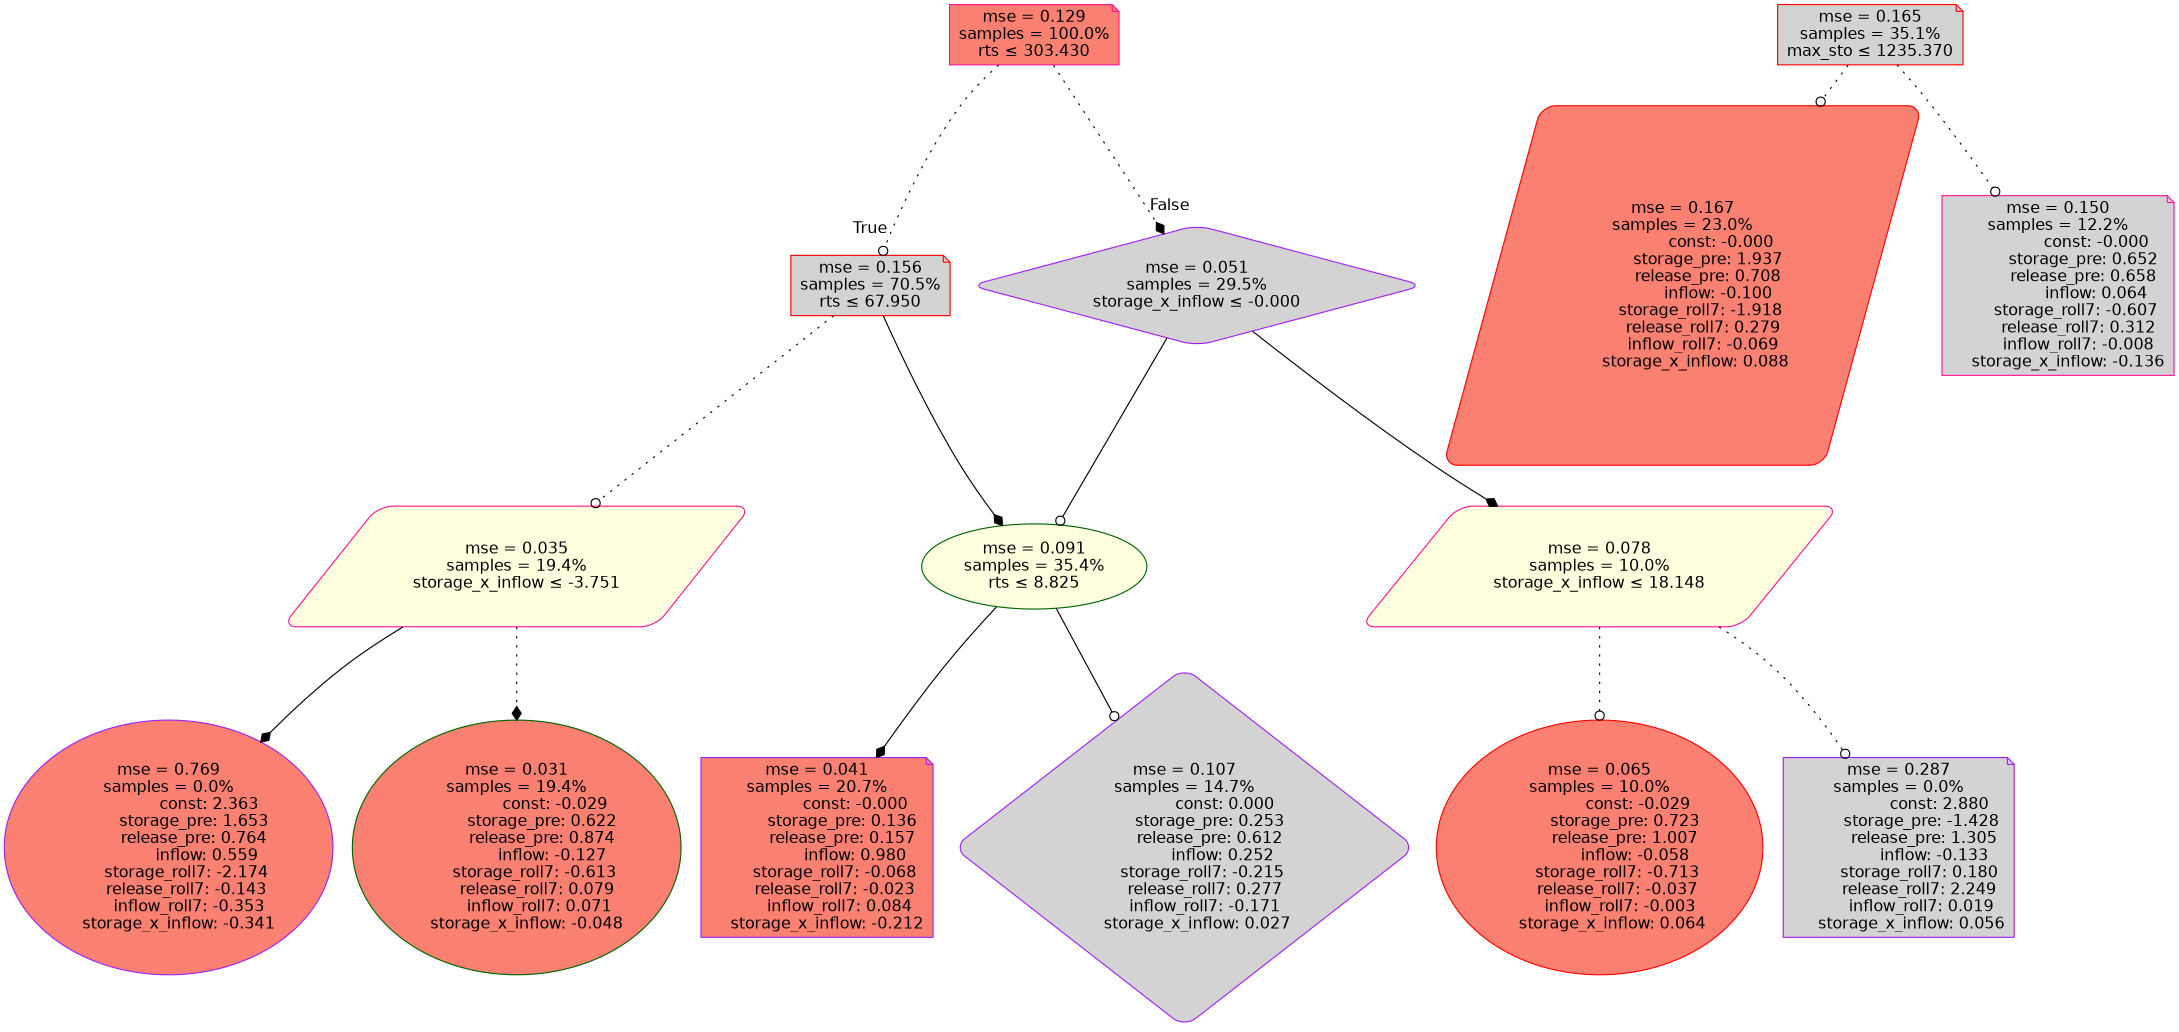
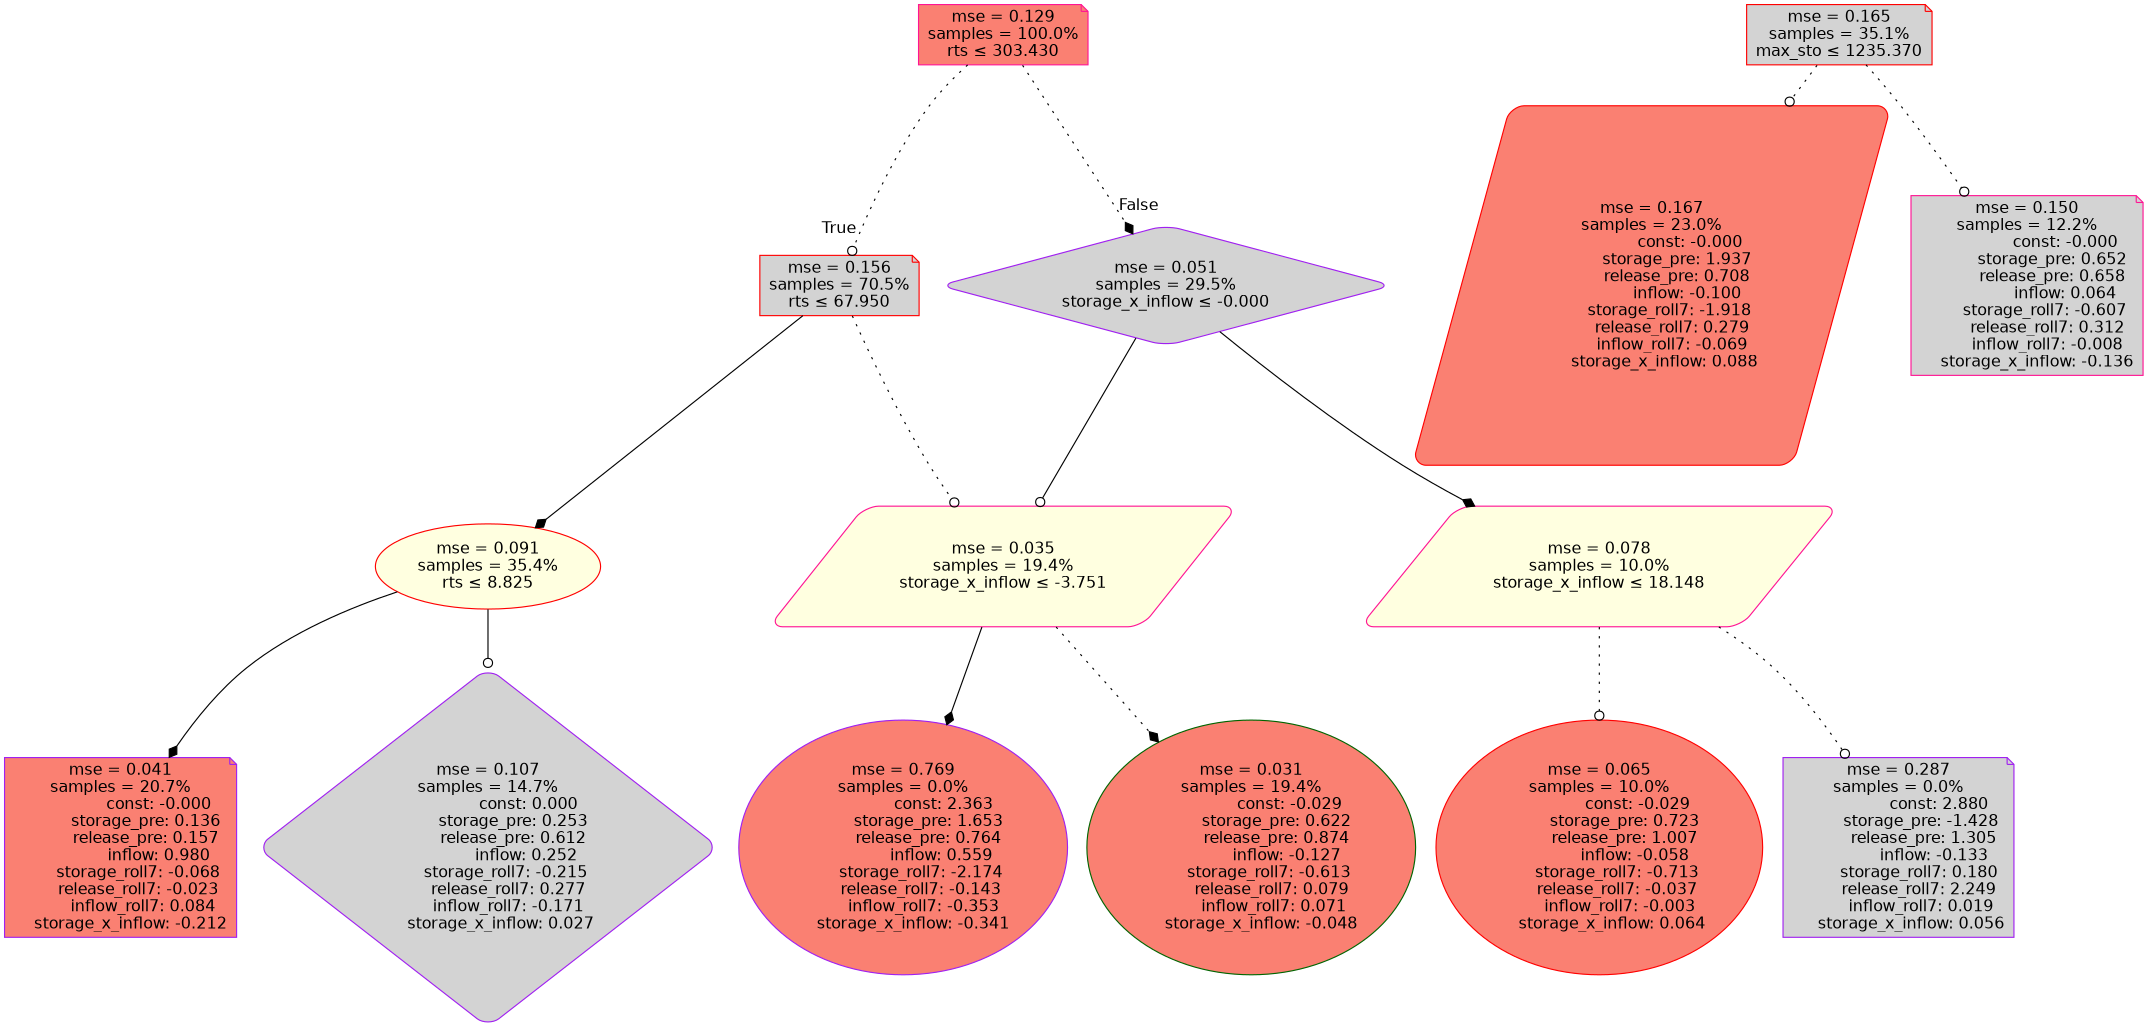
edge "mse = 0.051 samples = 29.5% storage_x_inflow ≤ -0.000" -> "mse = 0.091 samples = 35.4% rts ≤ 8.825": now "mse = 0.051 samples = 29.5% storage_x_inflow ≤ -0.000" -> "mse = 0.035 samples = 19.4% storage_x_inflow ≤ -3.751"
node "mse = 0.091 samples = 35.4% rts ≤ 8.825": color darkgreen -> red
